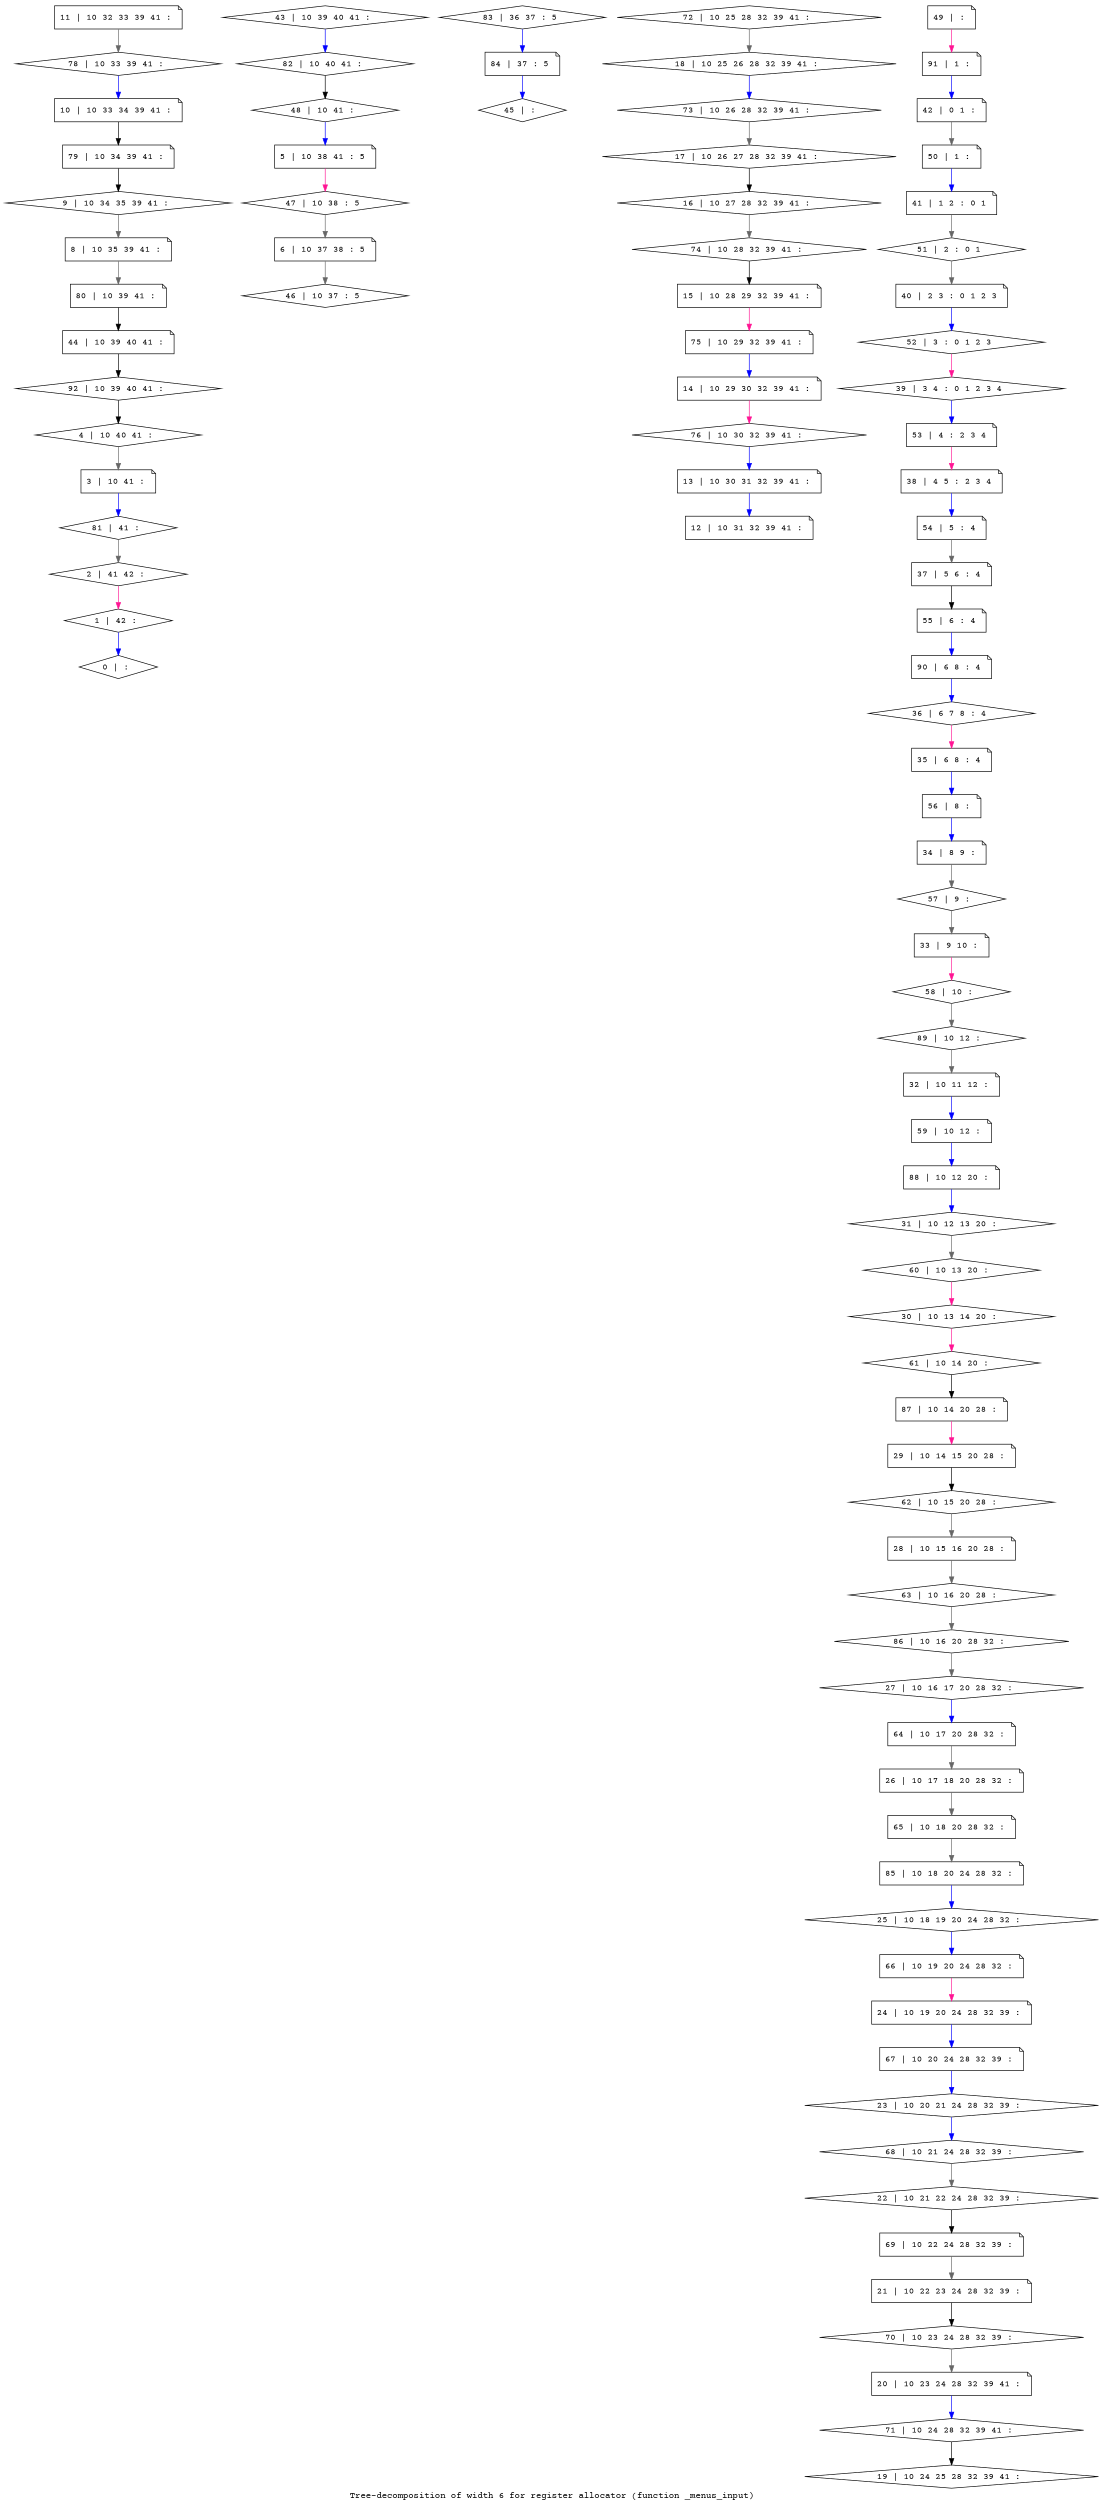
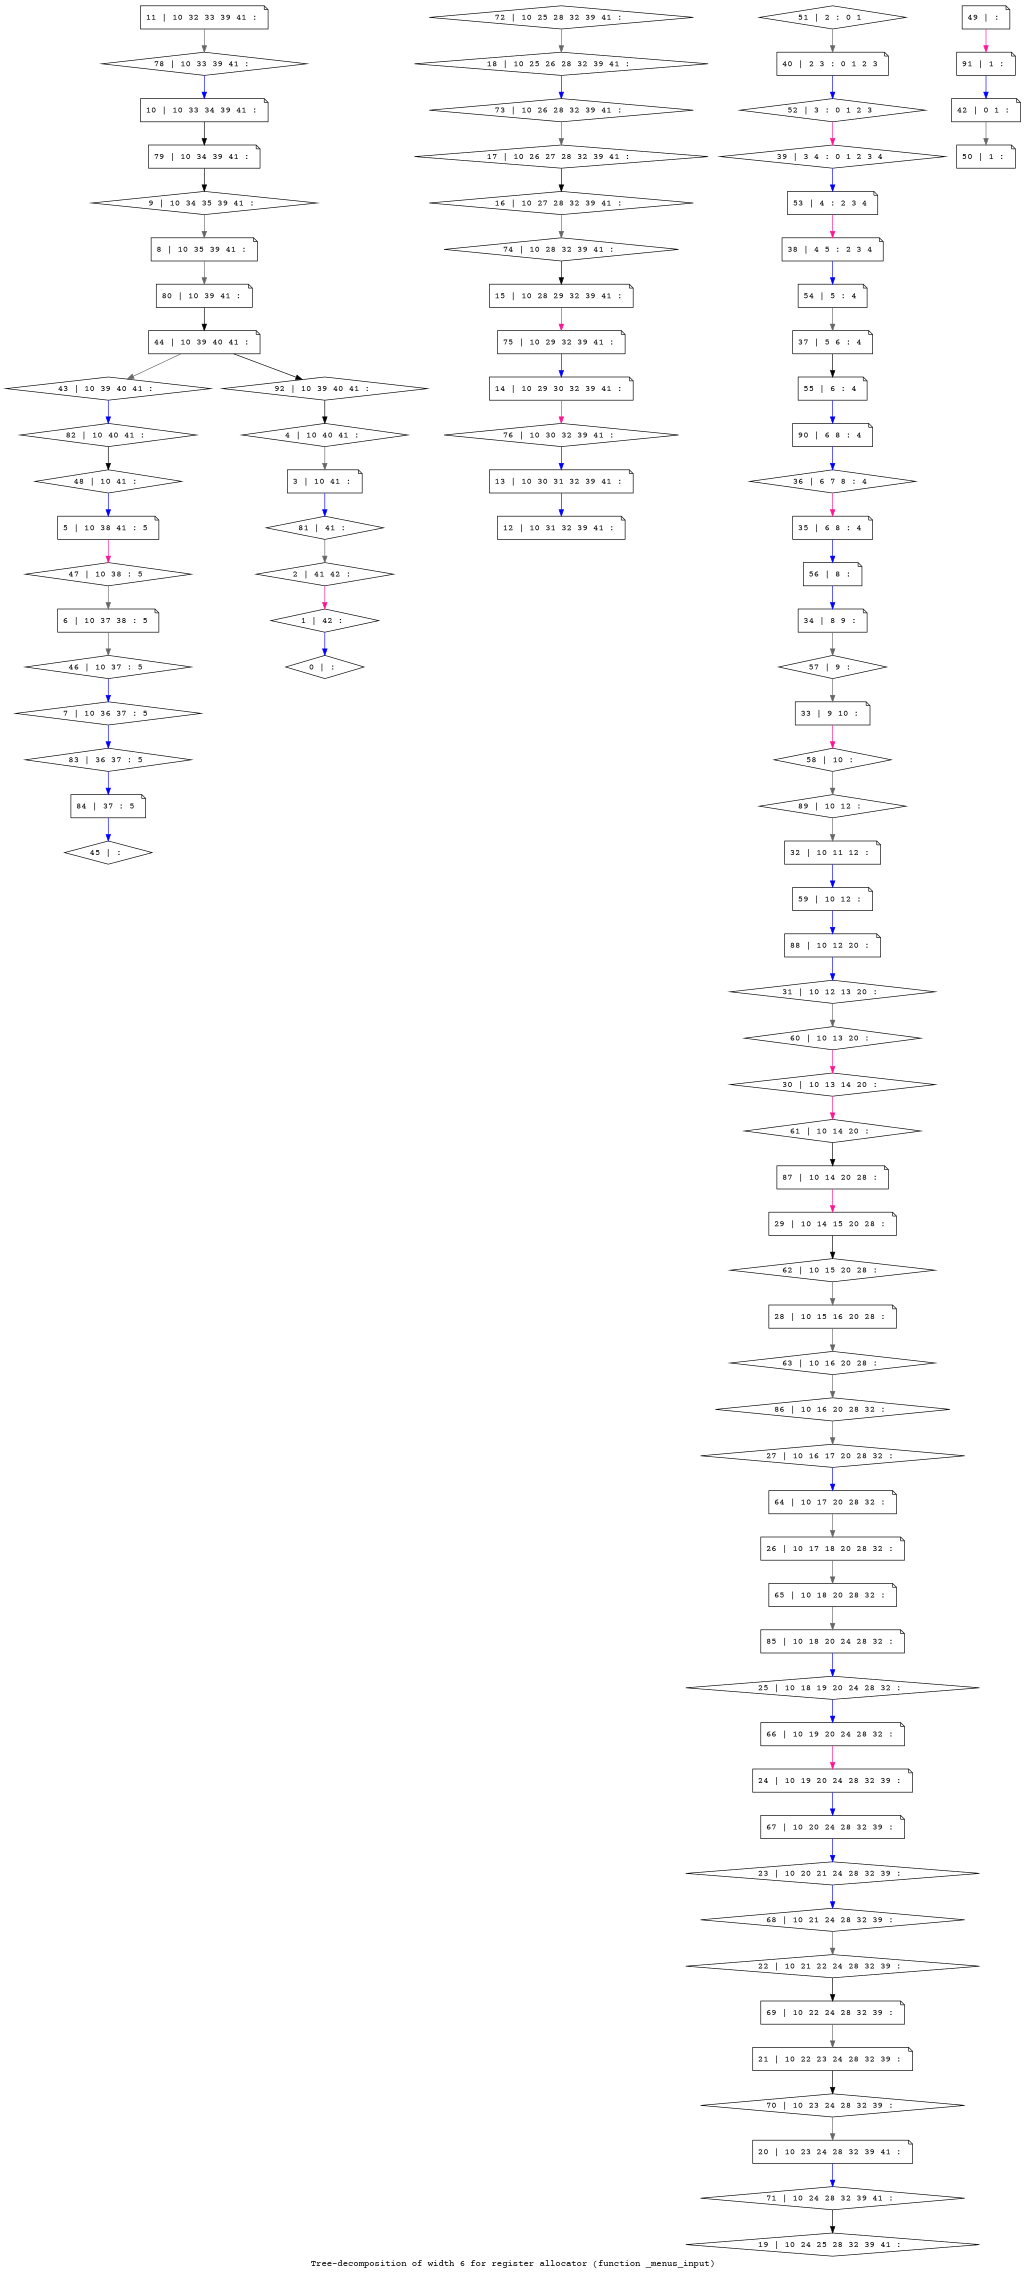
node "41 | 1 2 : 0 1": removed
edge "44 | 10 39 40 41 :" -> "43 | 10 39 40 41 :": added
node "7 | 10 36 37 : 5": added
